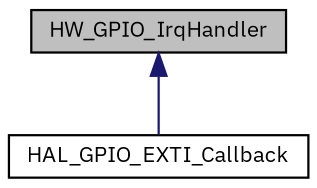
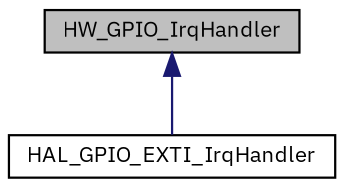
node "HAL_GPIO_EXTI_Callback": label "HAL_GPIO_EXTI_Callback" -> "HAL_GPIO_EXTI_IrqHandler"
